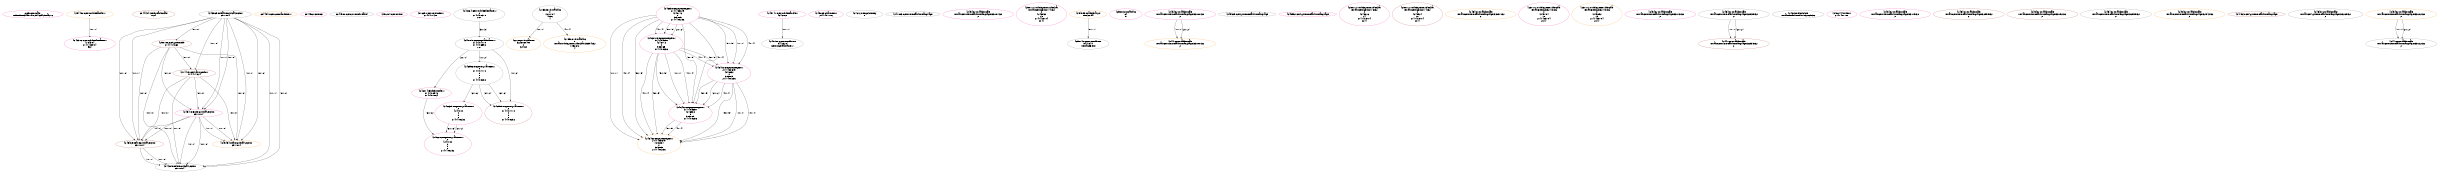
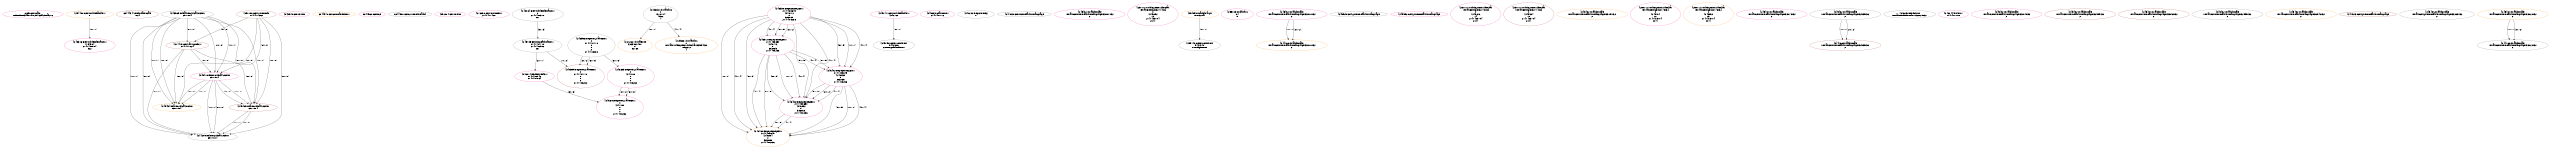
node "4243979.GetVersion": added
edge "4243965.InitializeCriticalSection 6917004" -> "4250188.GetSystemInfo 2147417660": removed, label "(0-->0)"
edge "4245785.GetLongPathNameW 2147407710 2147406592 261" -> "4246556.RegQueryValueExW 0 2147407710 0 0 0 2147408232": removed, label "(1-->2)"
